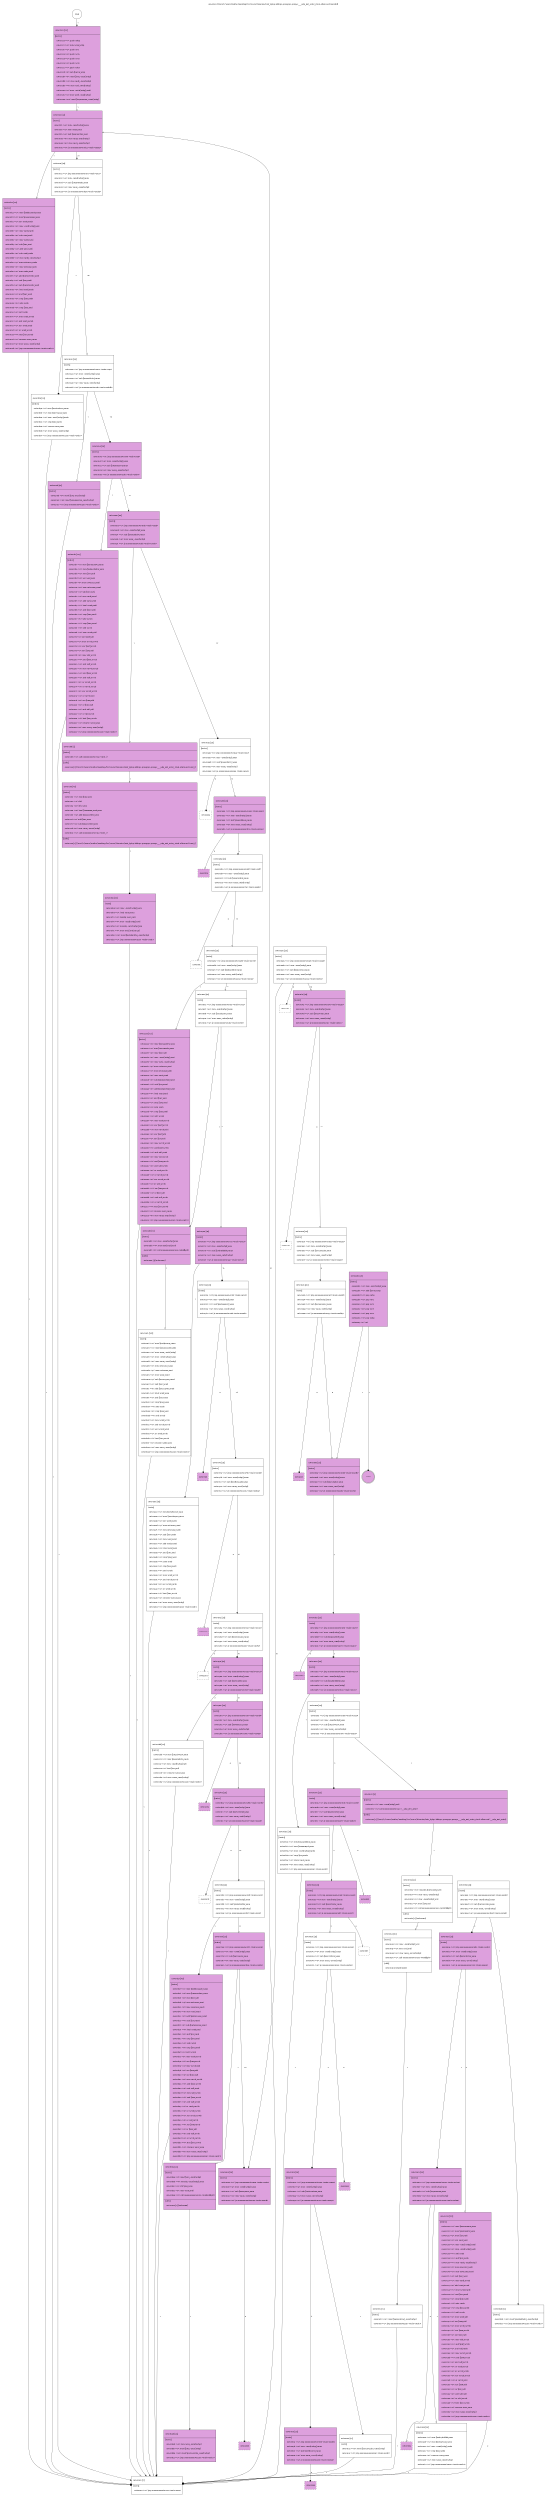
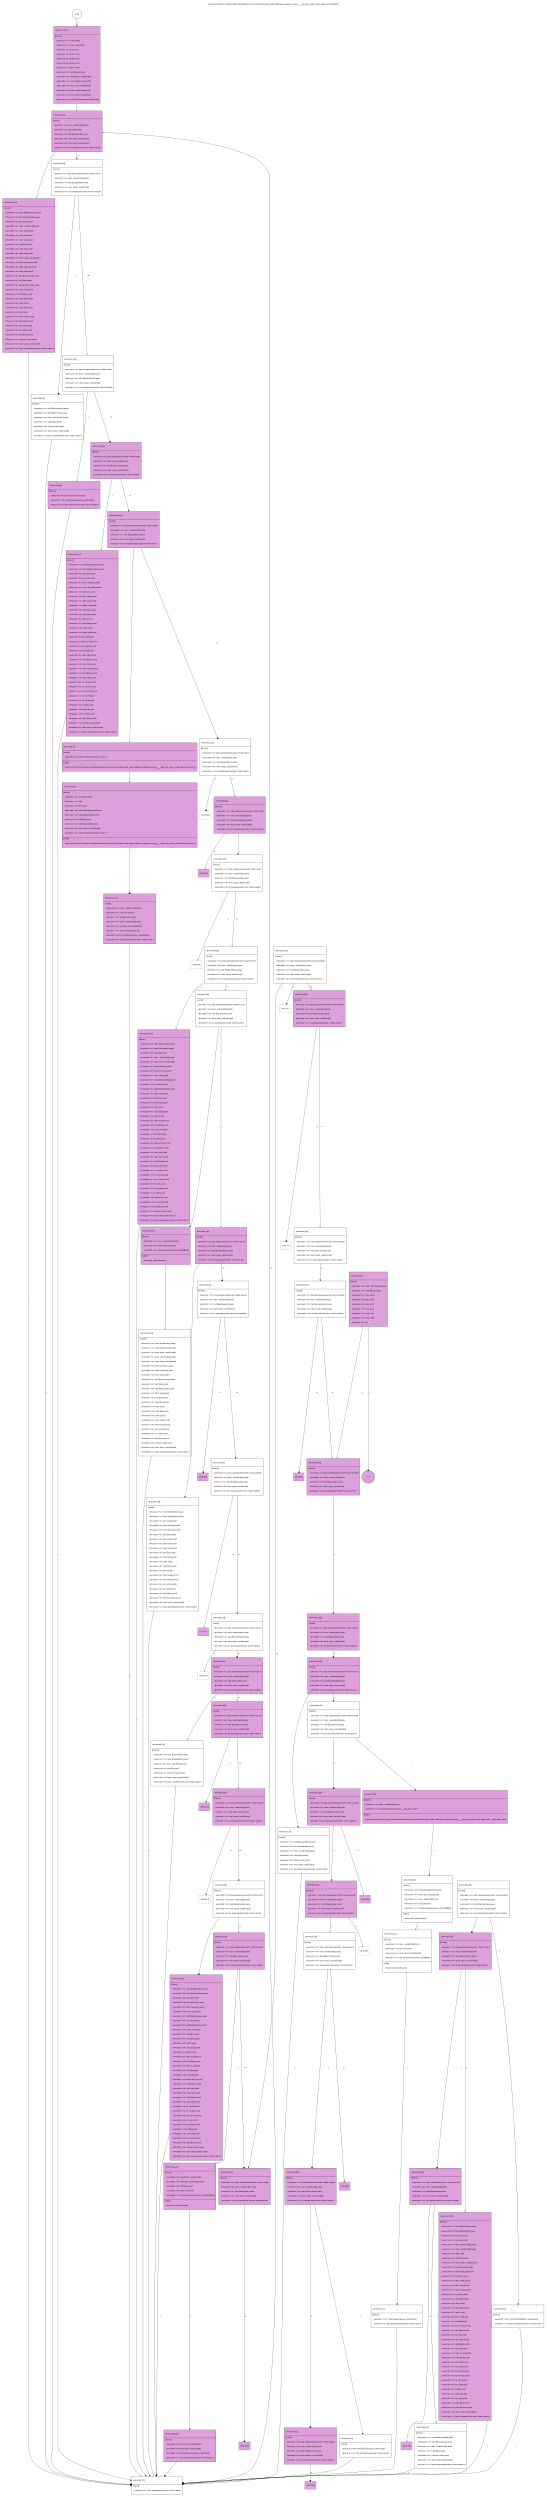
node "0x402041": removed
edge "0x401bad [26]" -> "0x402381 [5]": added, label "1"
edge "0x401b2d [15]" -> "0x402381 [5]": added, label "1"
